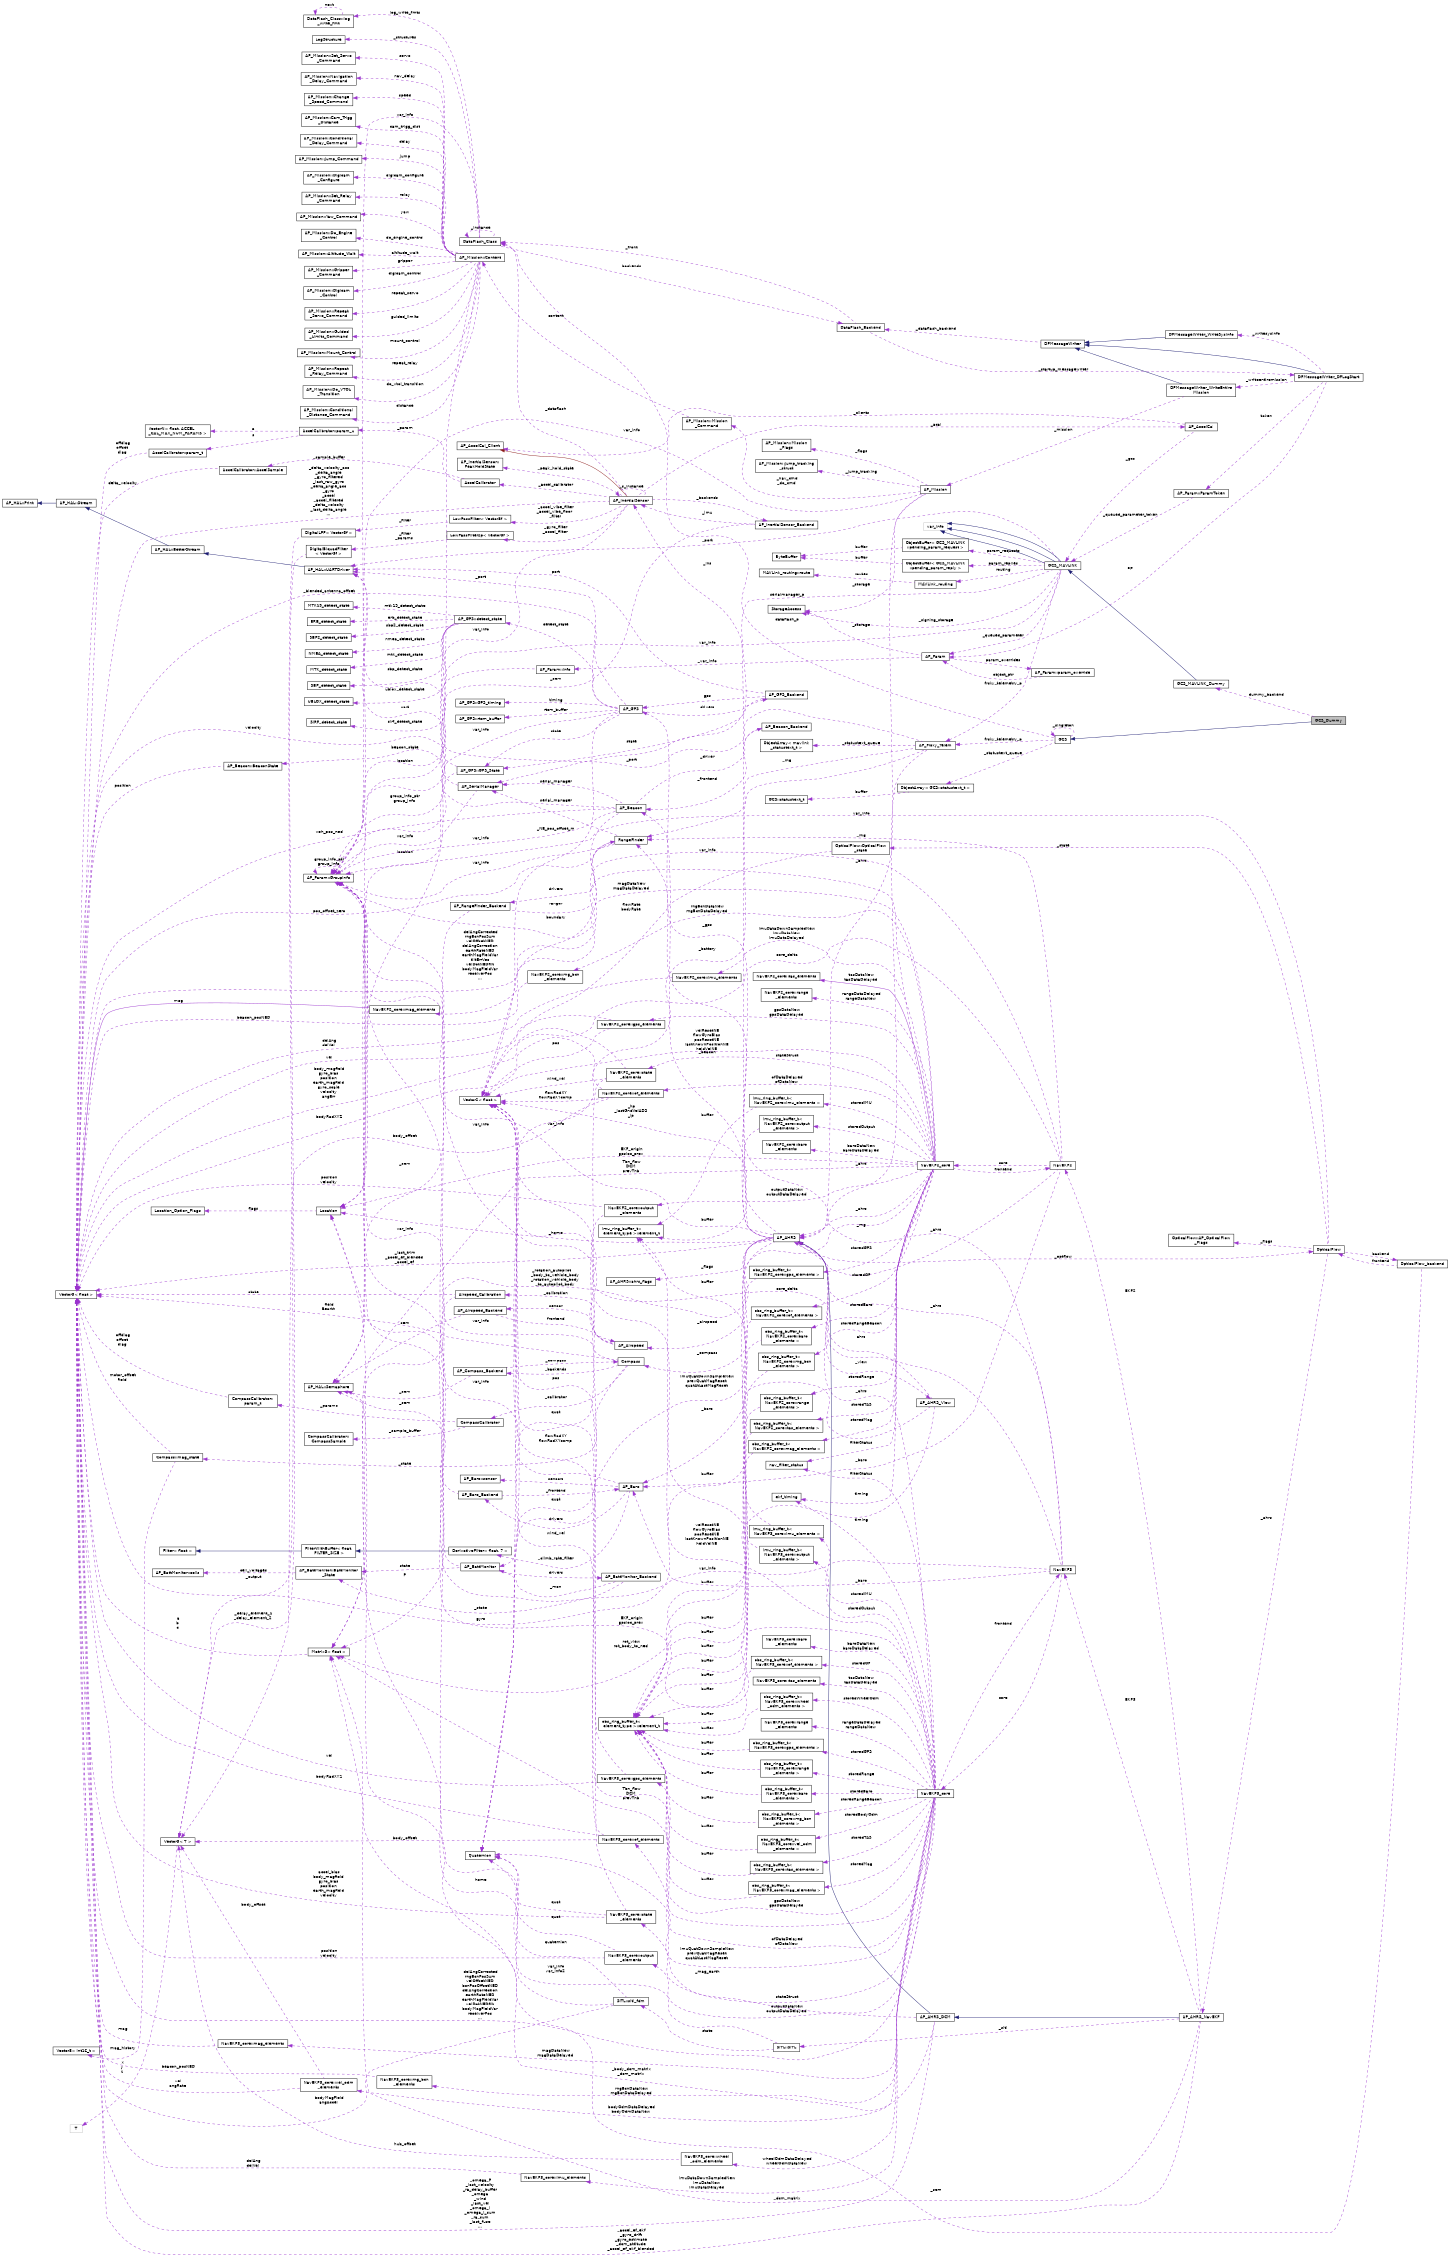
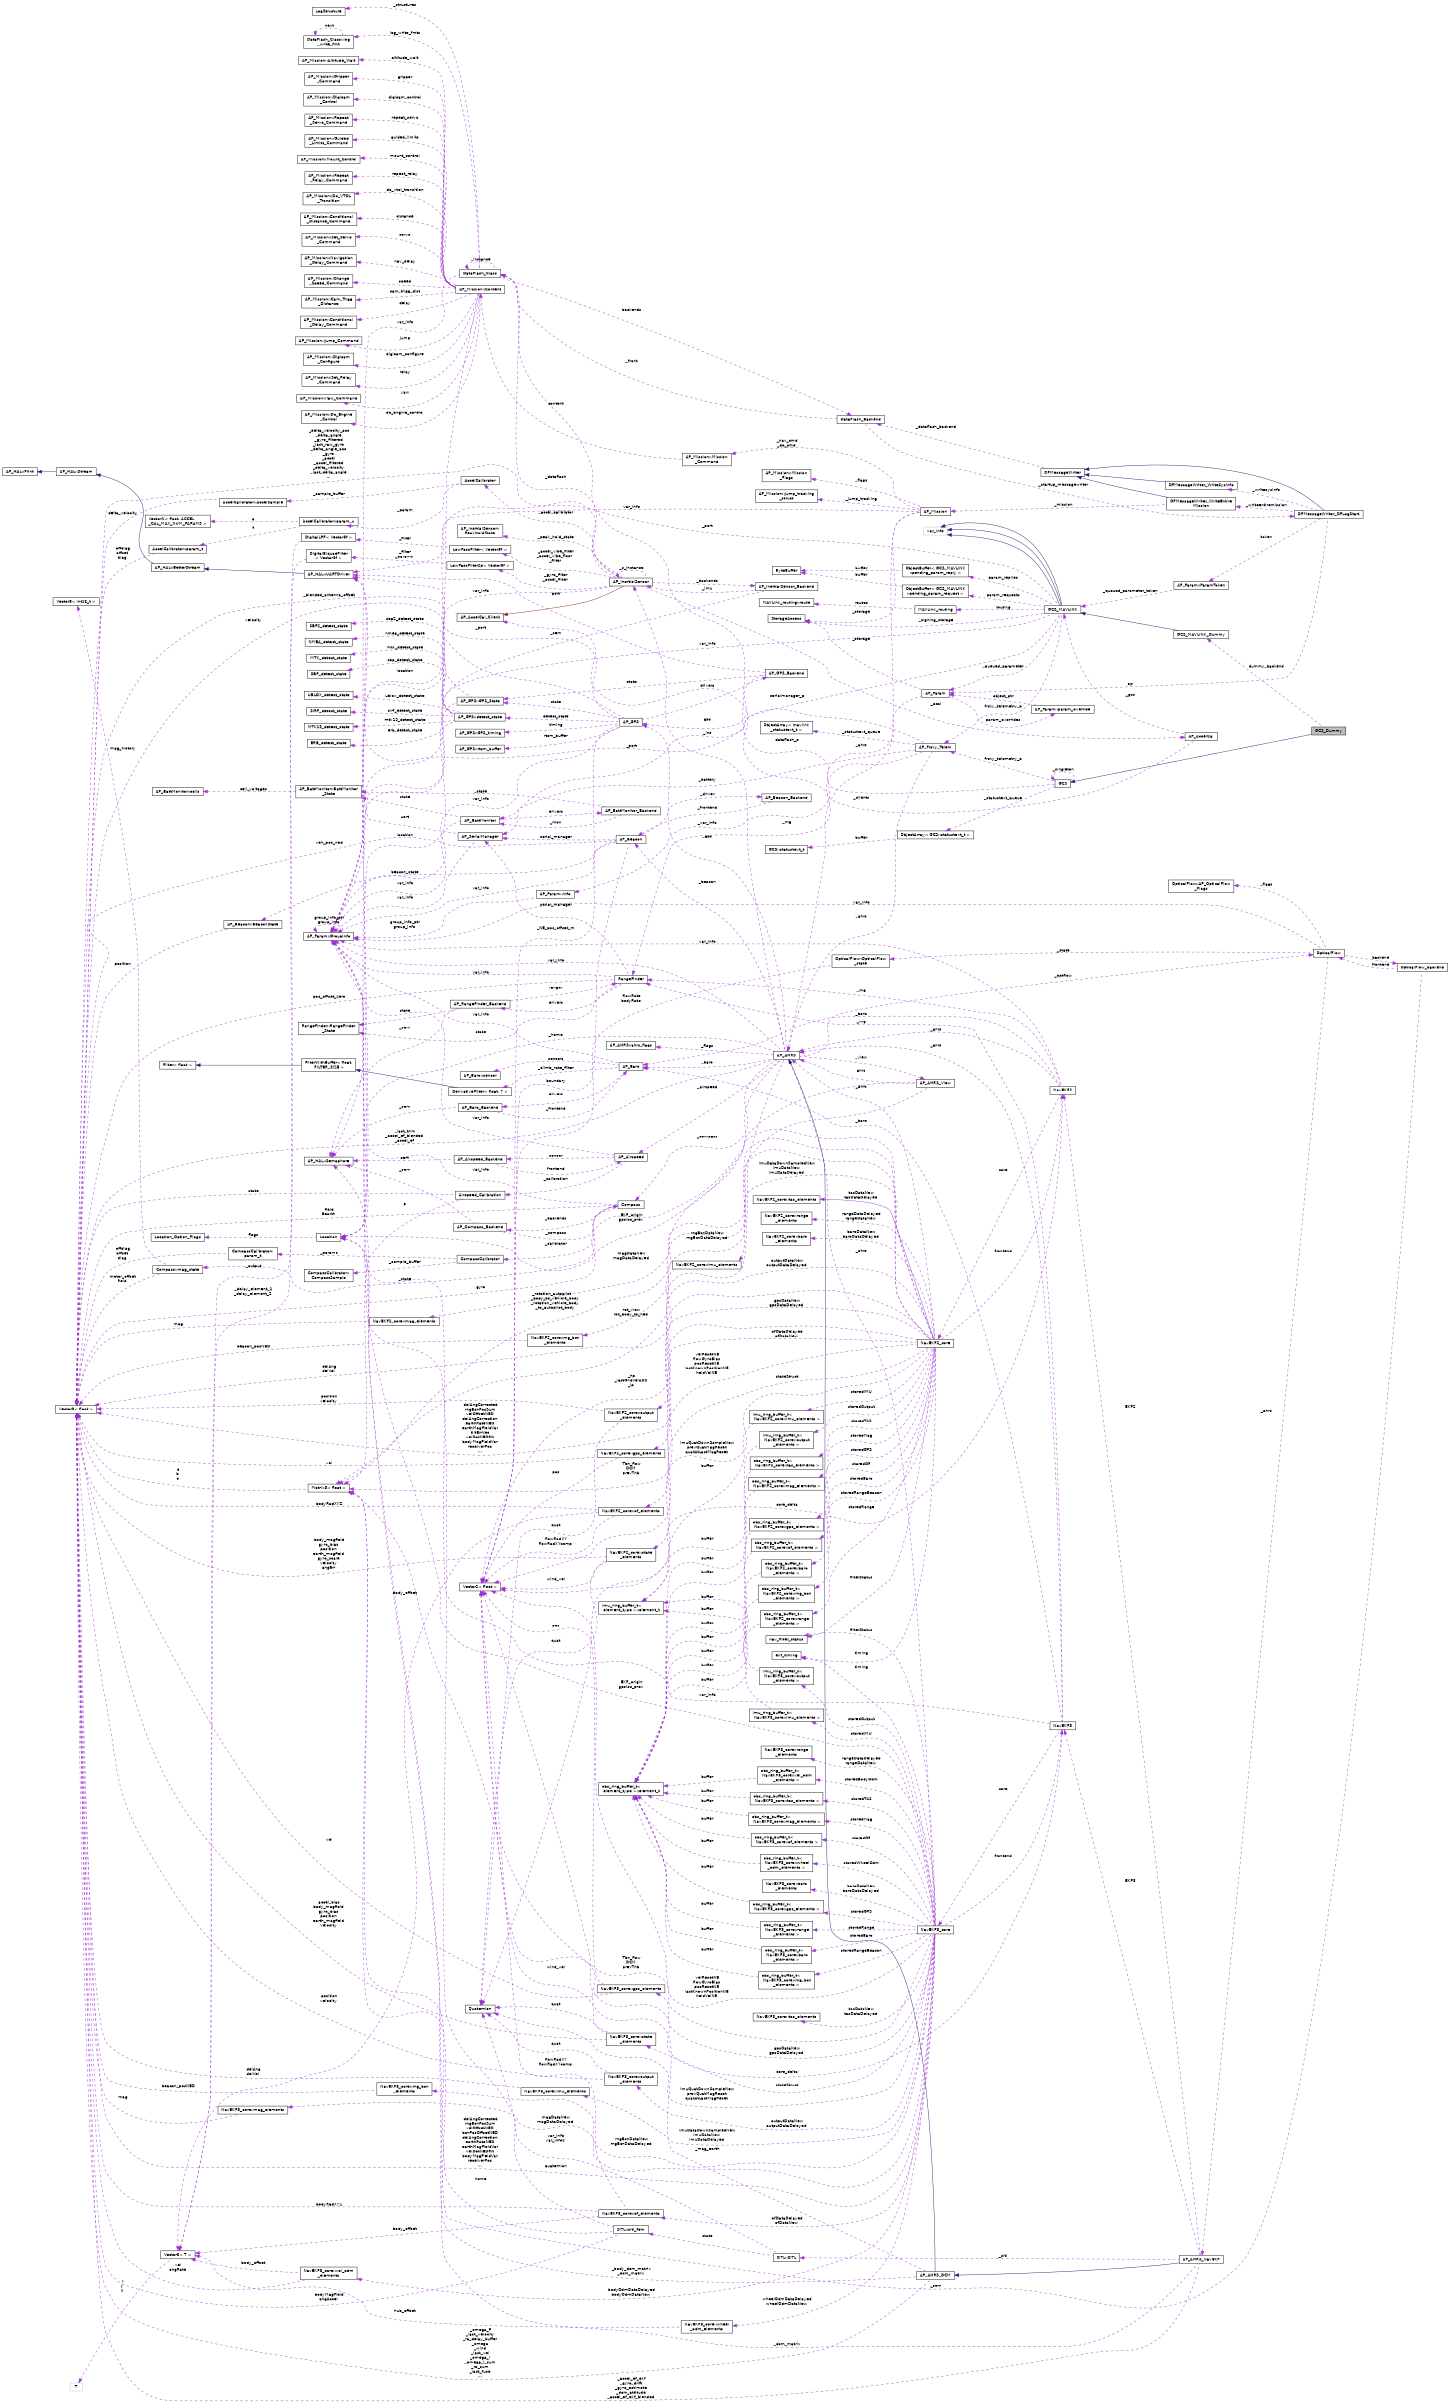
edge "NavEKF2_core::mag_elements" -> "Vector3< float >": style solid -> dashed
node "RangeFinder::RangeFinder _State": added
